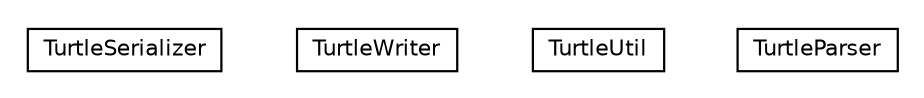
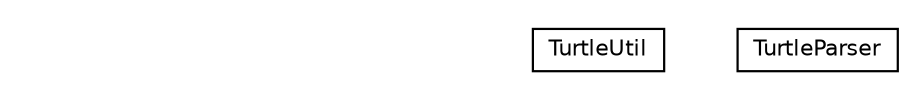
node "TurtleSerializer": removed
node "TurtleWriter": removed
